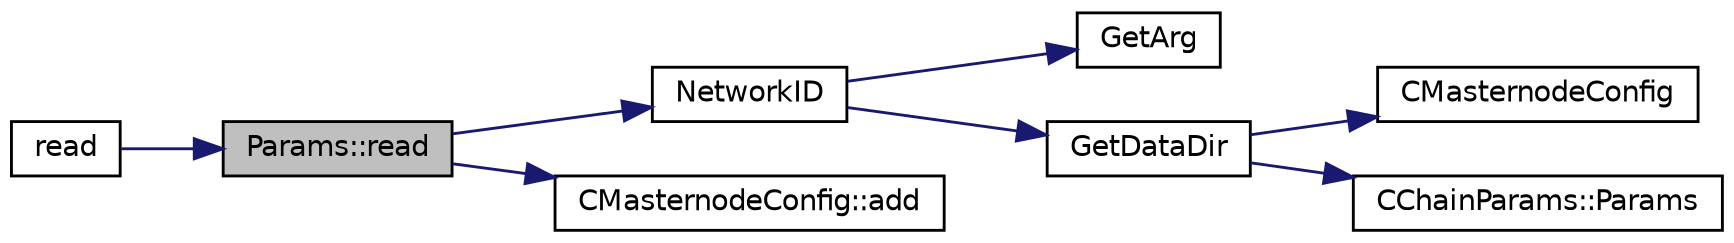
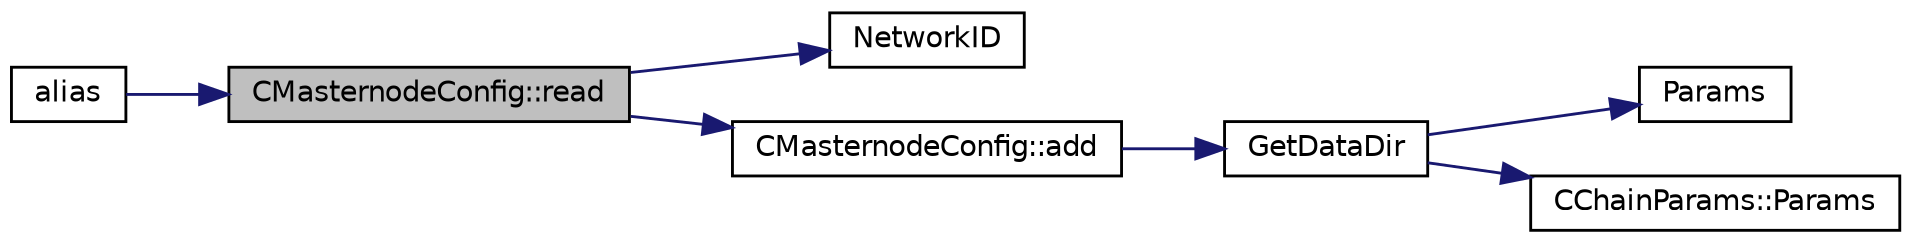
node "GetArg": removed
node "CMasternodeConfig": label "CMasternodeConfig" -> "Params"
edge "NetworkID" -> "GetDataDir": now "CMasternodeConfig::add" -> "GetDataDir"
node "read": label "read" -> "alias"
node "Params::read": label "Params::read" -> "CMasternodeConfig::read"
